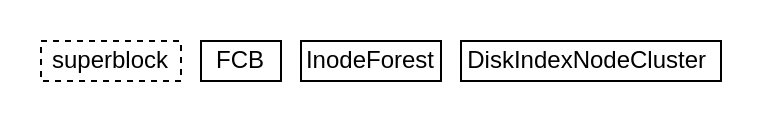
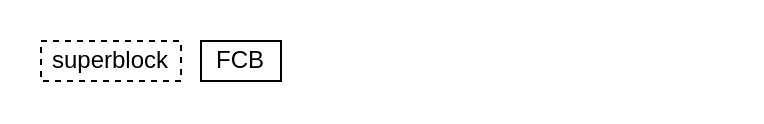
node "InodeForest": removed
node "DiskIndexNodeCluster": removed
